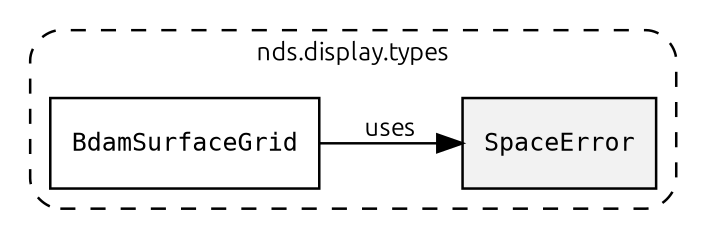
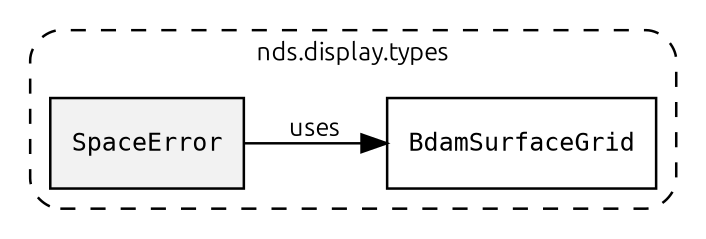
edge "BdamSurfaceGrid" -> "SpaceError": reversed
